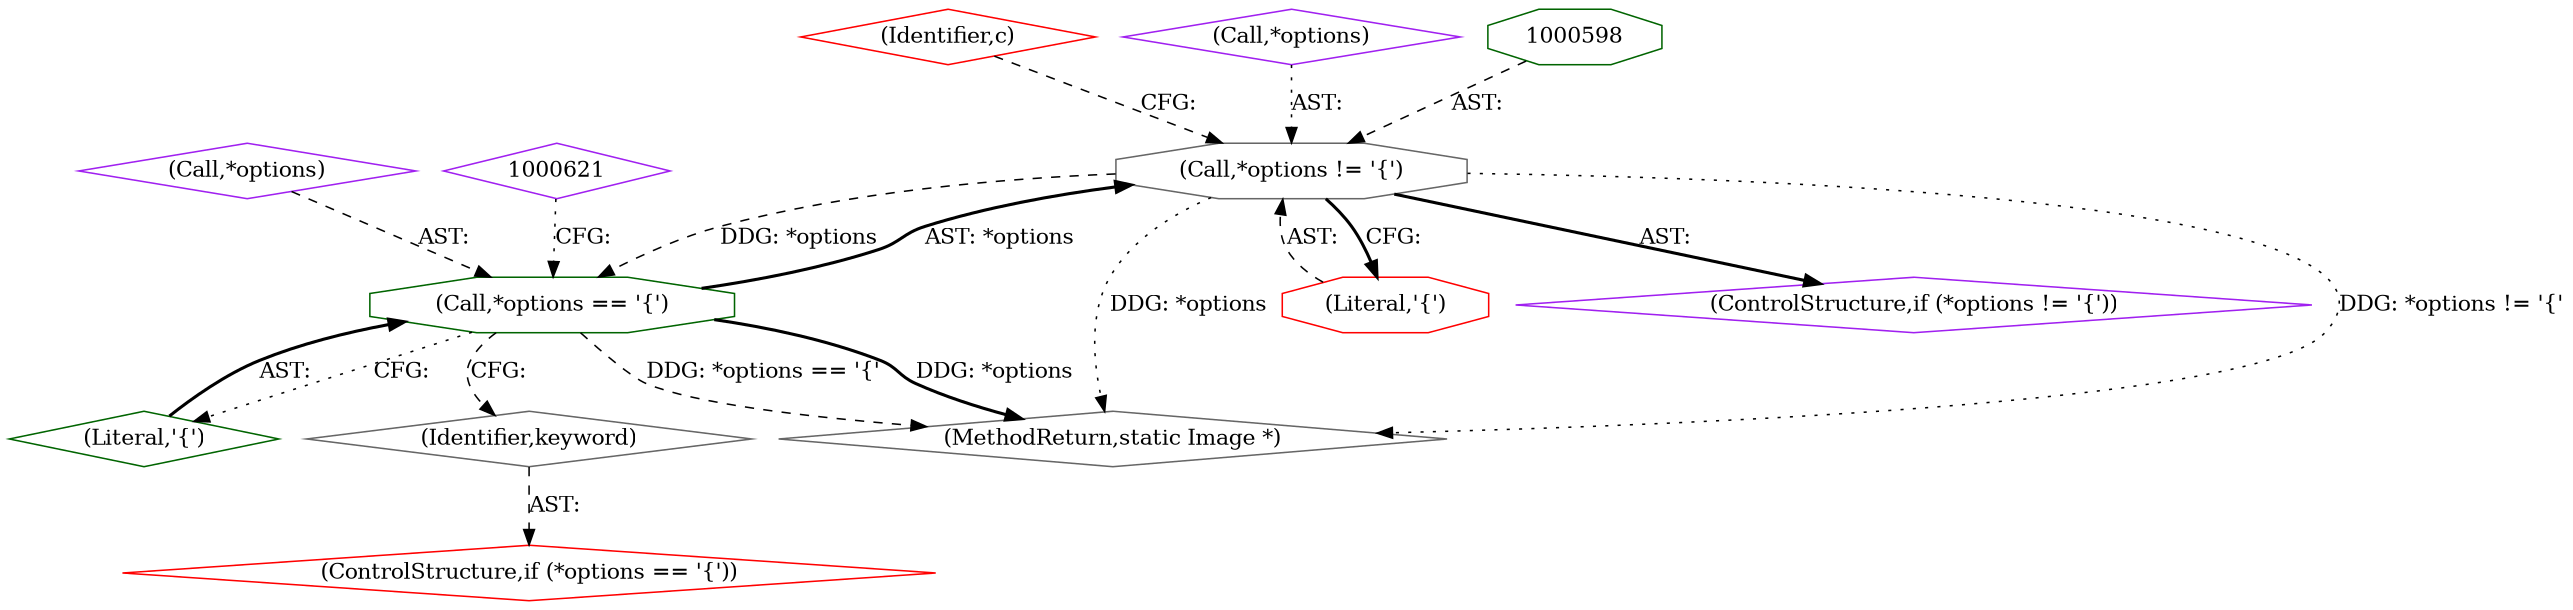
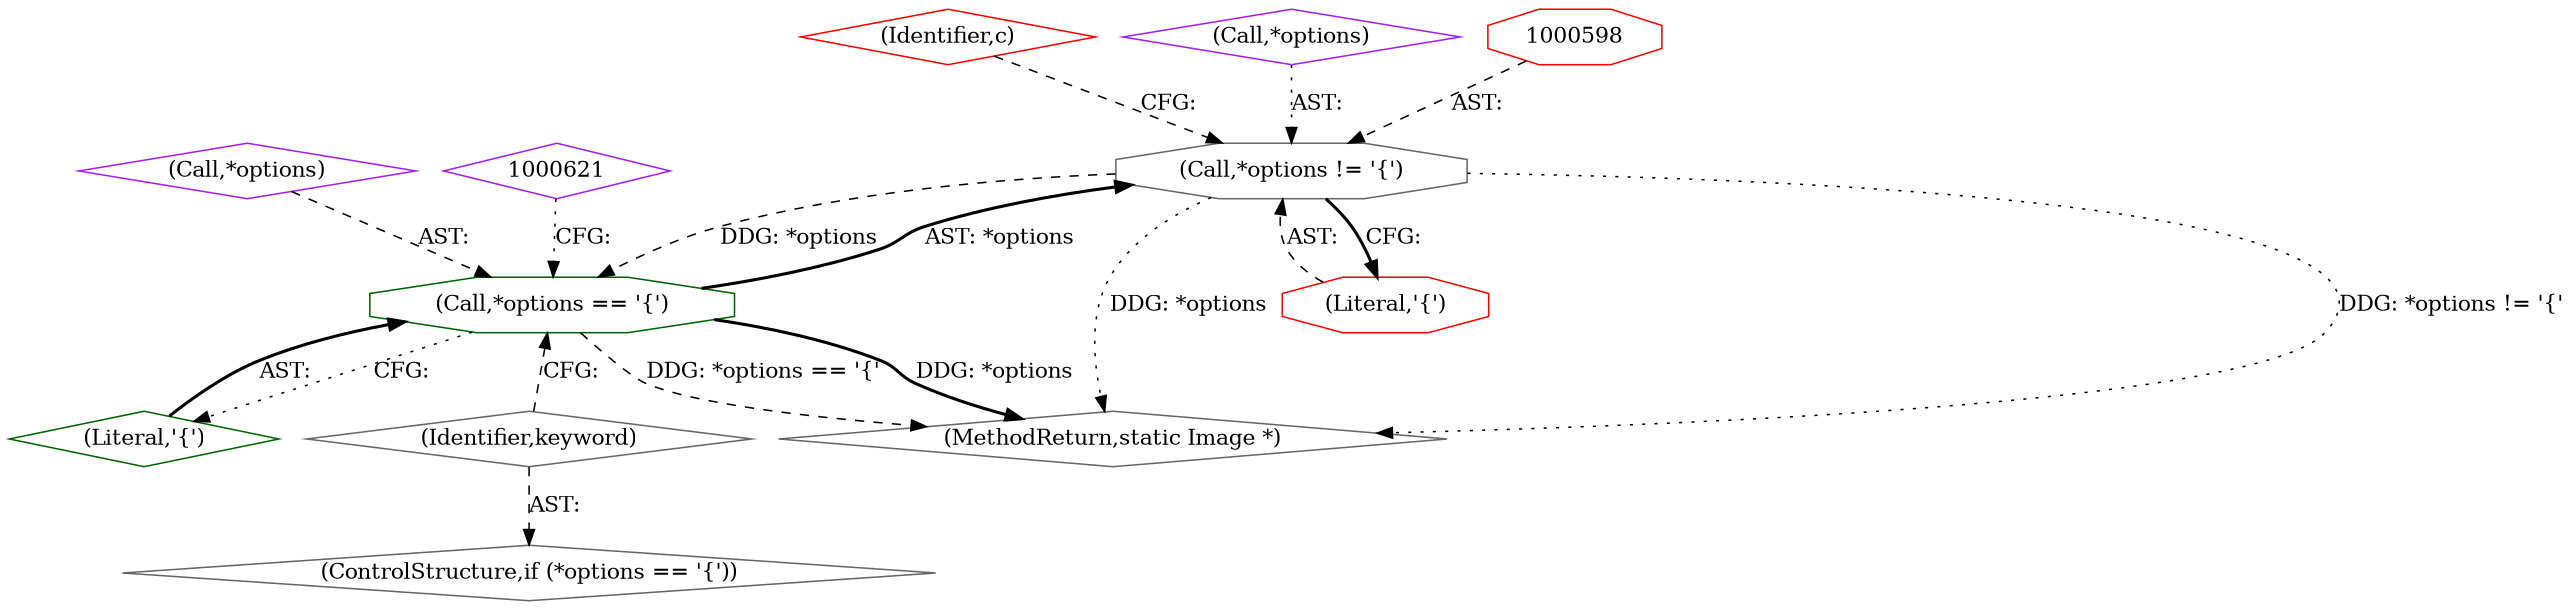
node "1000598": color darkgreen -> red
node "(ControlStructure,if (*options != '{'))": removed
edge "(Call,*options == '{')" -> "(Identifier,keyword)": reversed
node "(ControlStructure,if (*options == '{'))": color red -> gray40
